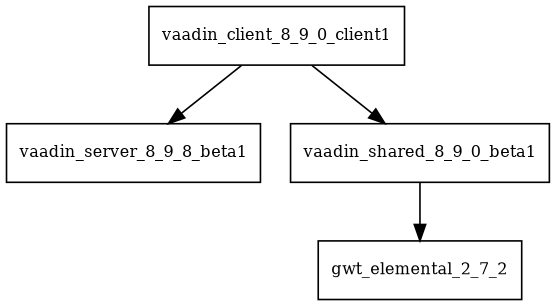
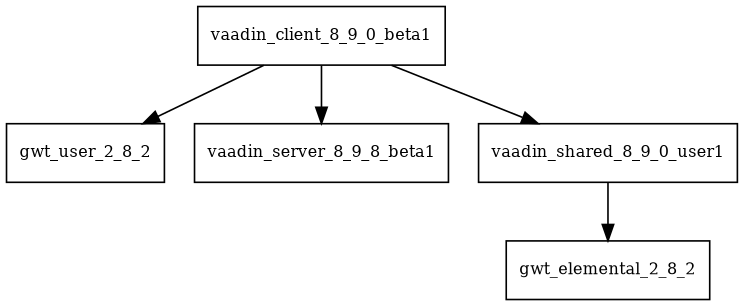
node "vaadin_client_8_9_0_client1": label "vaadin_client_8_9_0_client1" -> "vaadin_client_8_9_0_beta1"
node "gwt_user_2_8_2": added
node "vaadin_shared_8_9_0_beta1": label "vaadin_shared_8_9_0_beta1" -> "vaadin_shared_8_9_0_user1"
node "gwt_elemental_2_7_2": label "gwt_elemental_2_7_2" -> "gwt_elemental_2_8_2"
